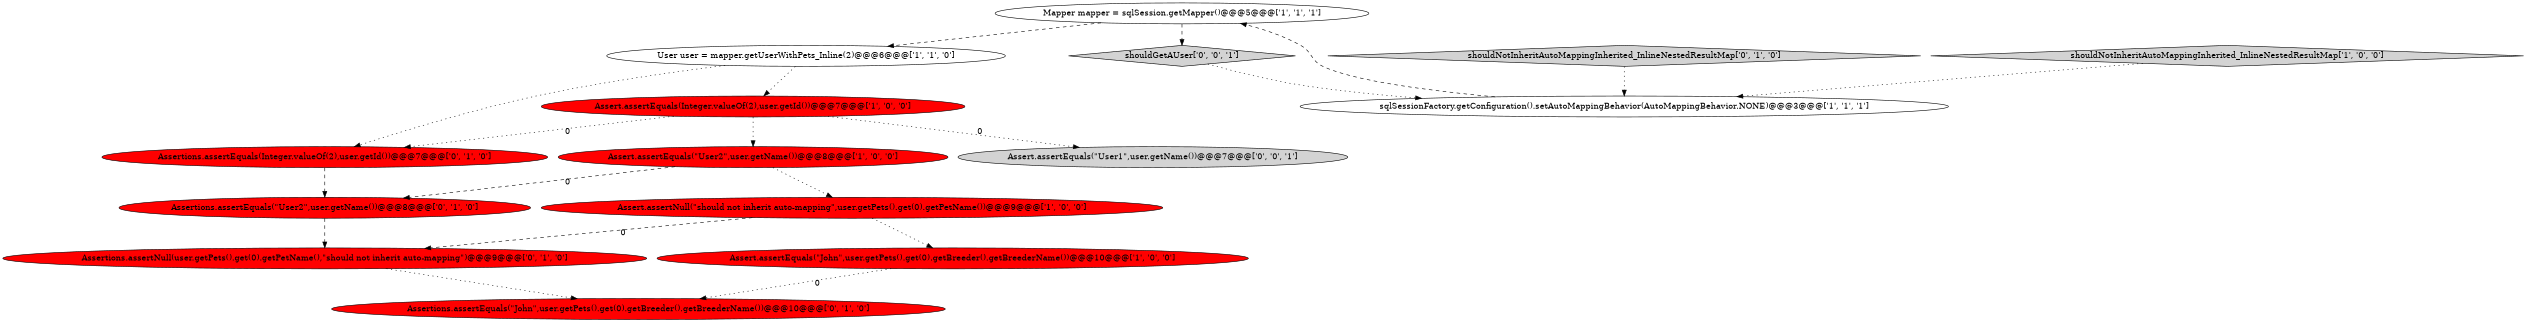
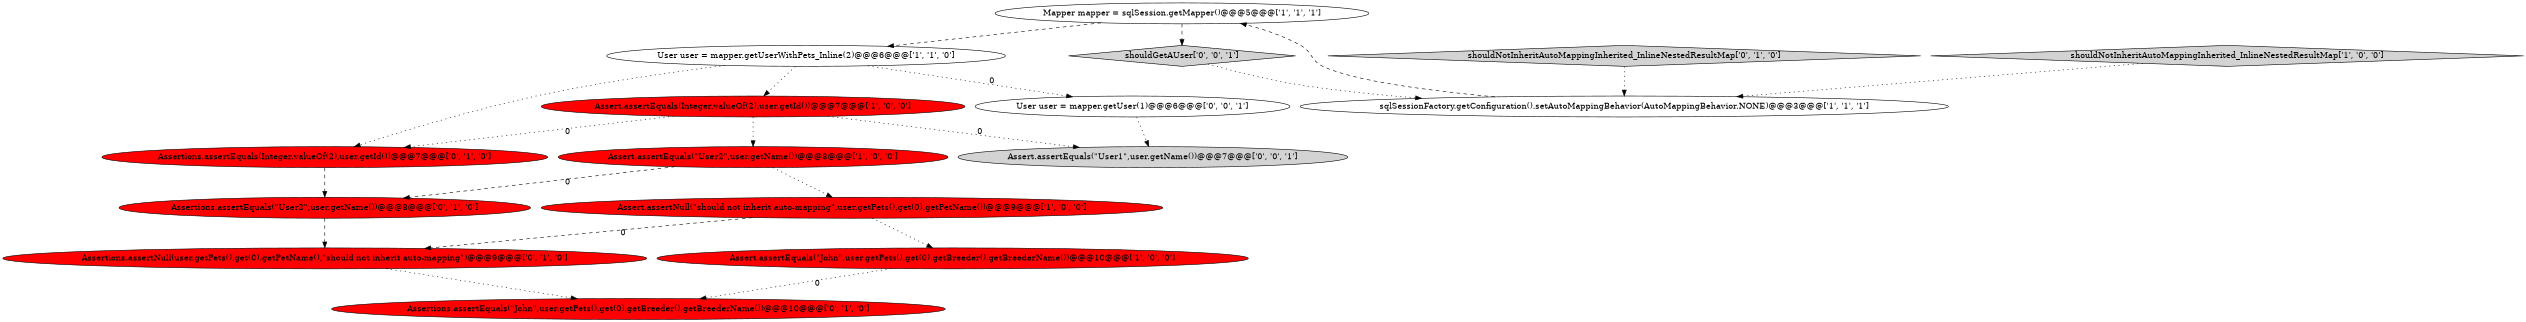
node "User user = mapper.getUser(1)@@@6@@@['0', '0', '1']": added
